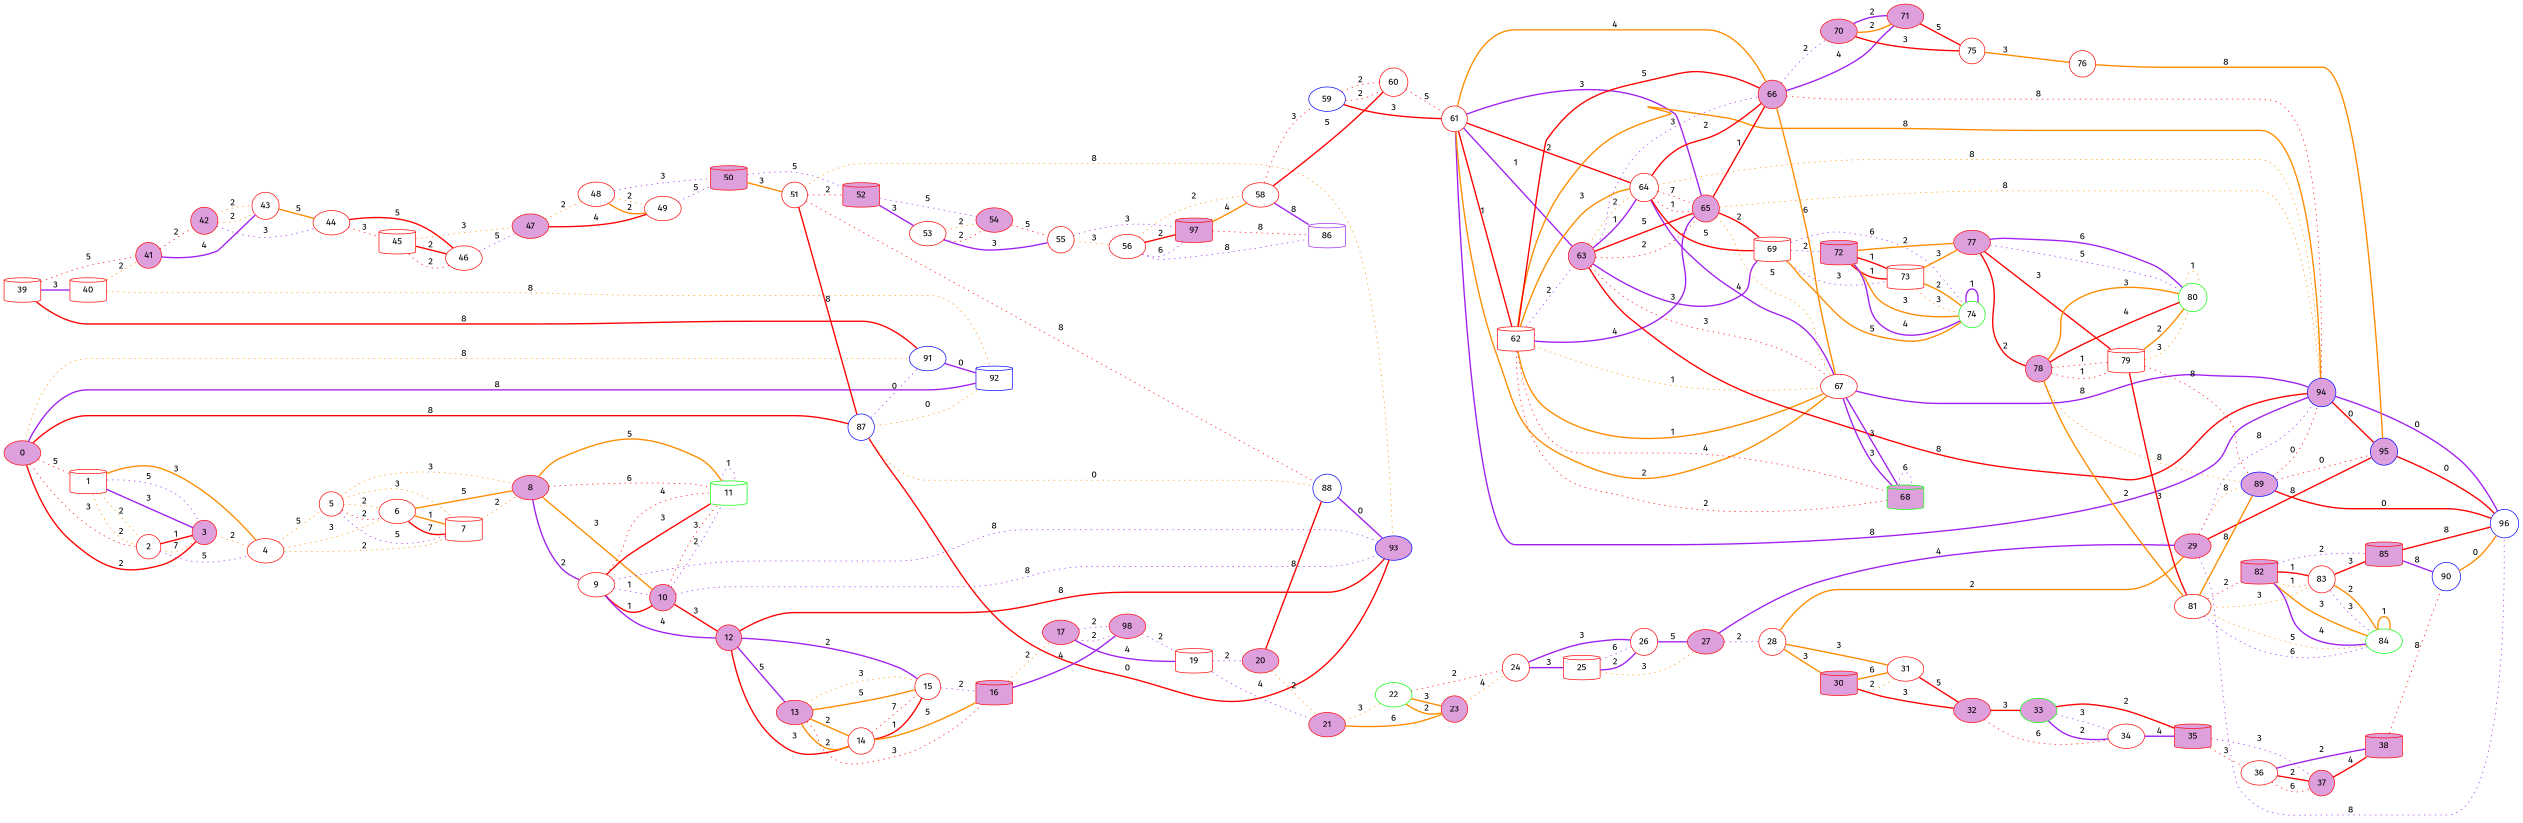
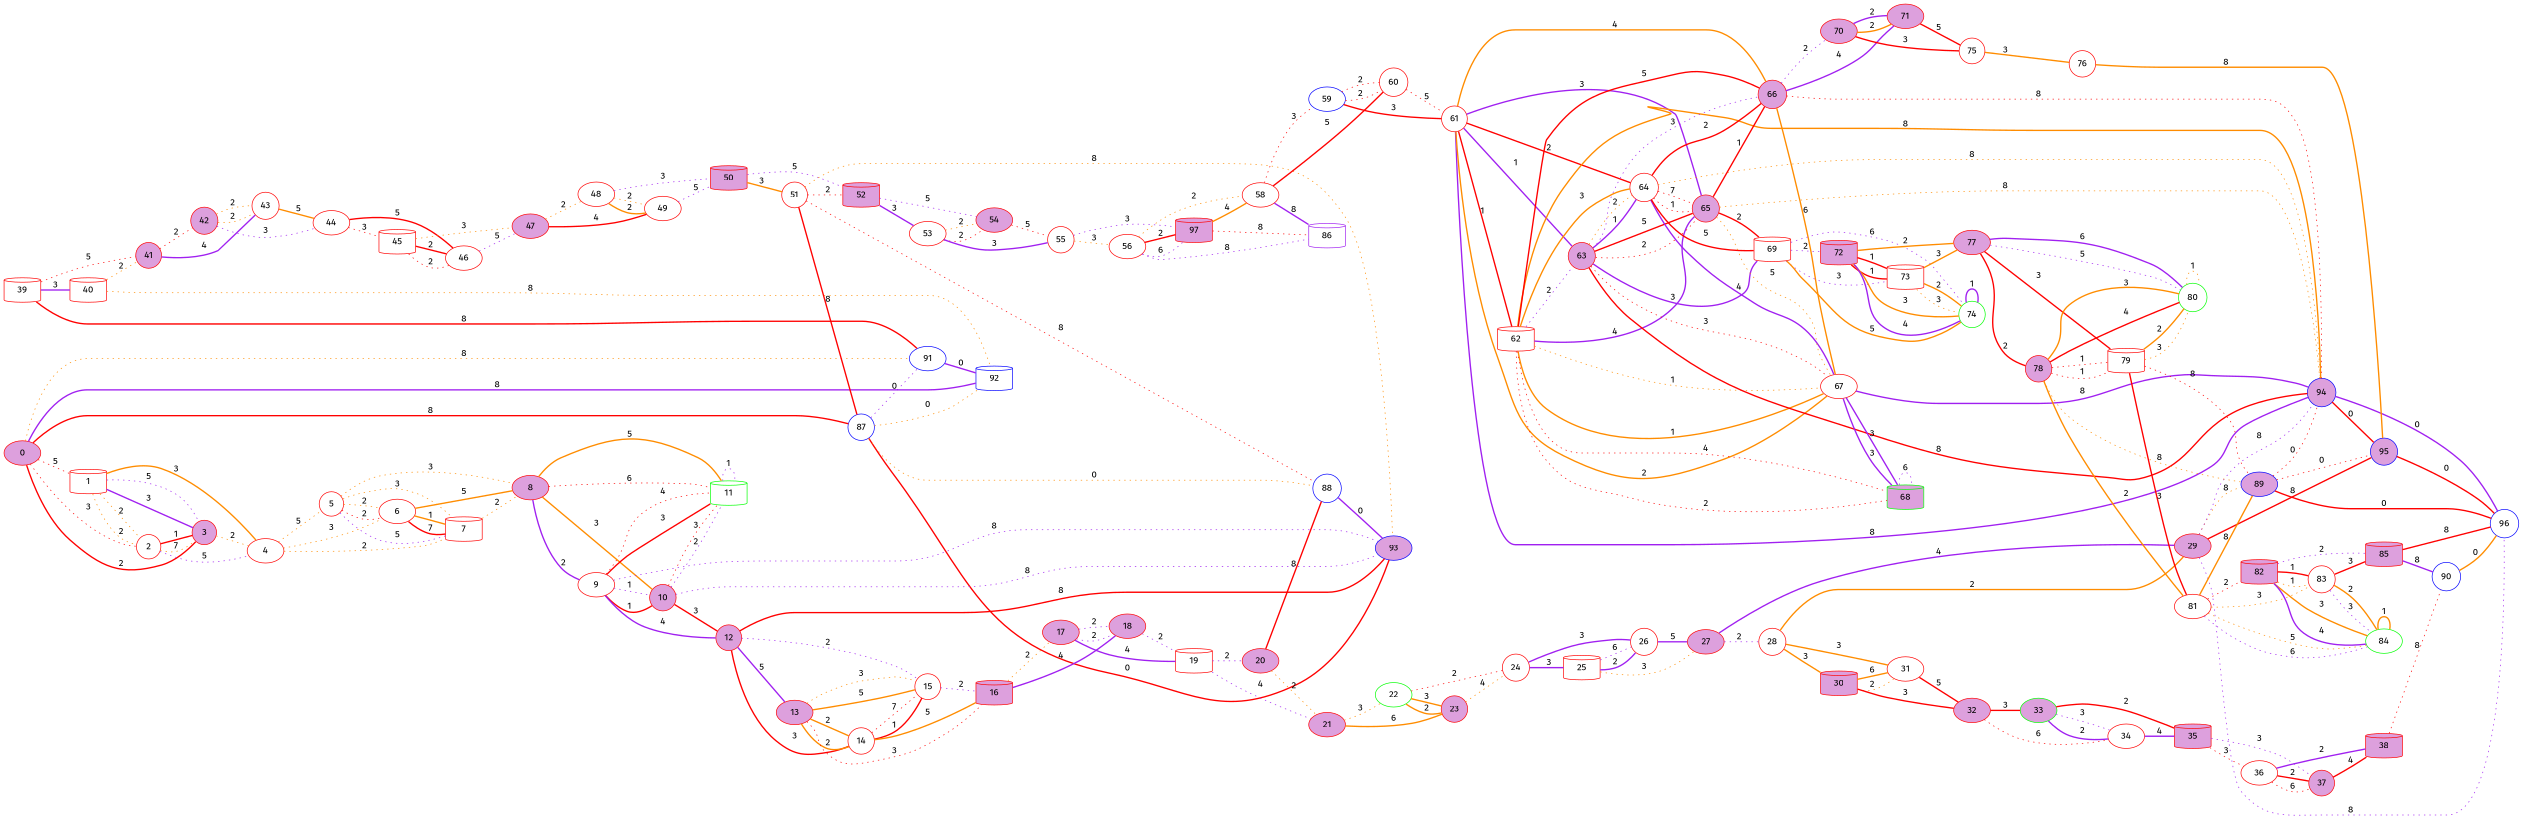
node "98": label "98" -> "18"
edge "12" -- "15": style bold -> dotted
